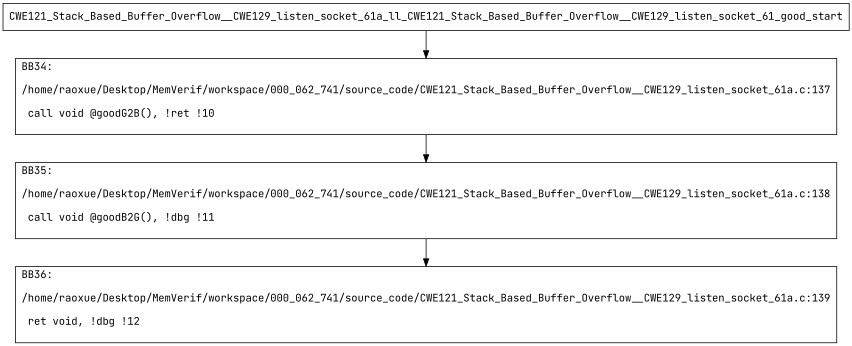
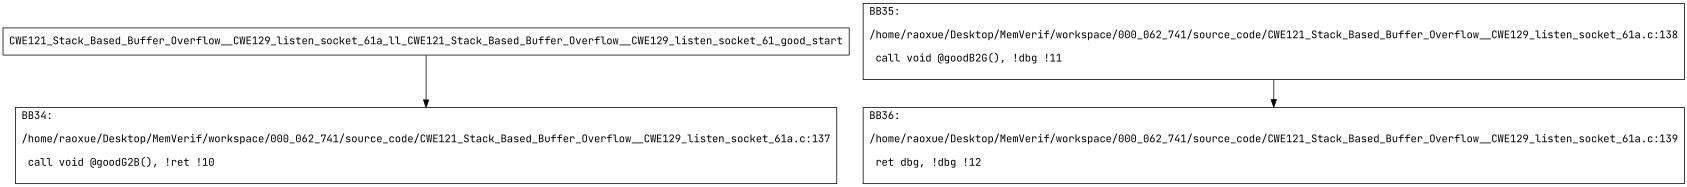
edge "BB34:" -> "BB35:": removed
node "BB36:": text "ret void, !dbg !12" -> "ret dbg, !dbg !12"
